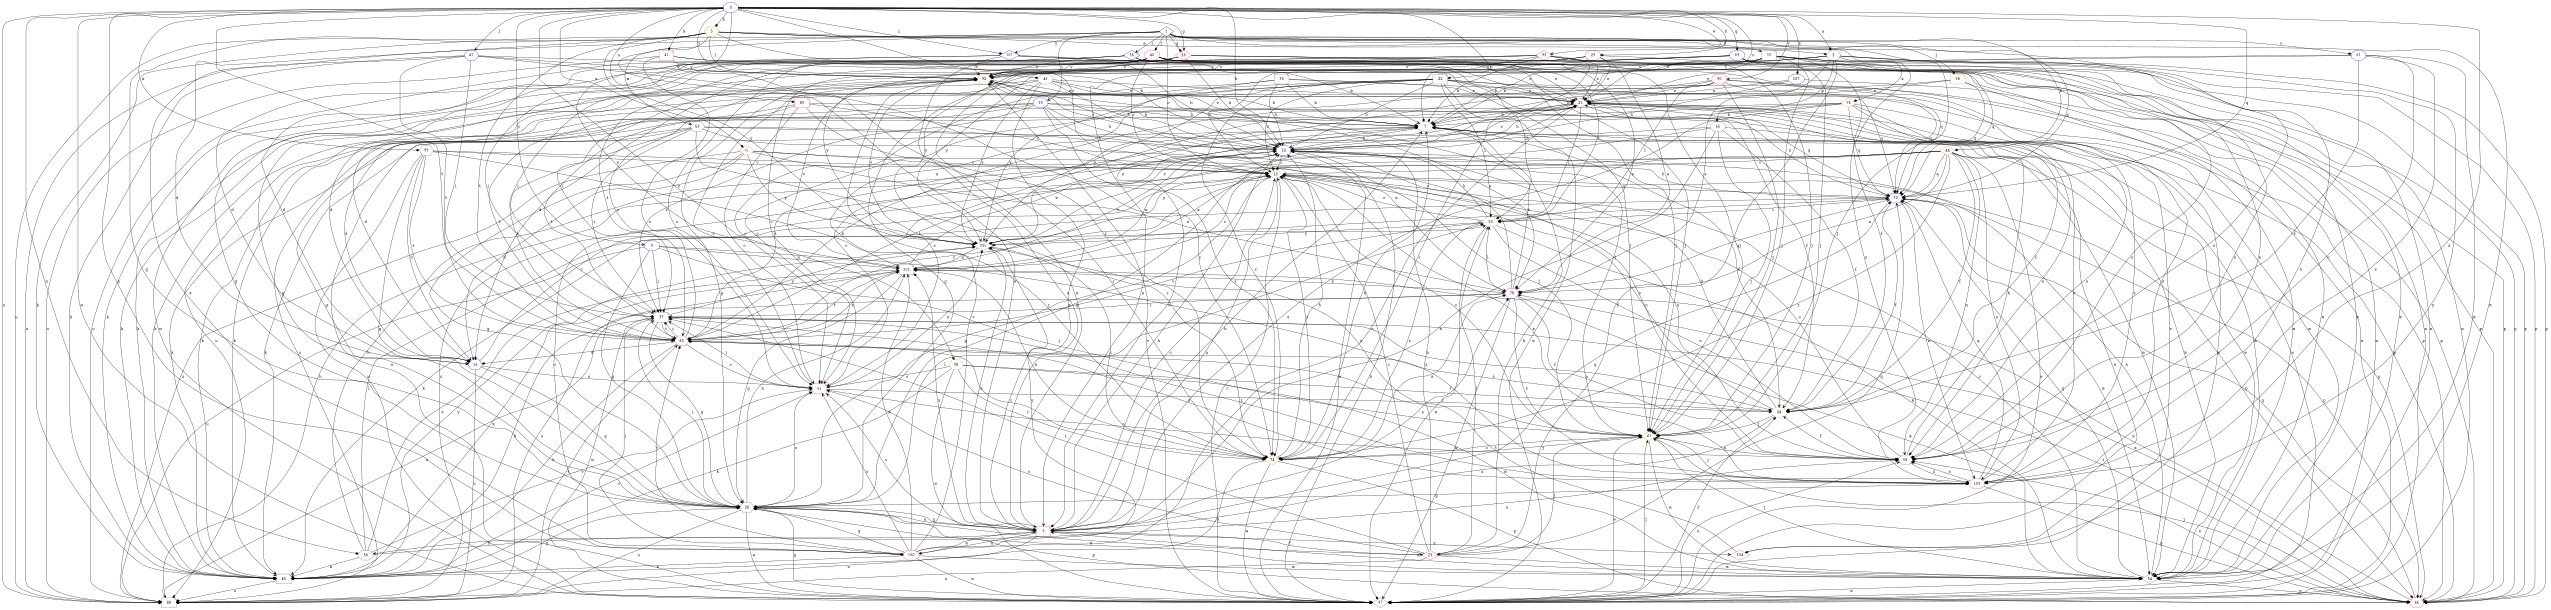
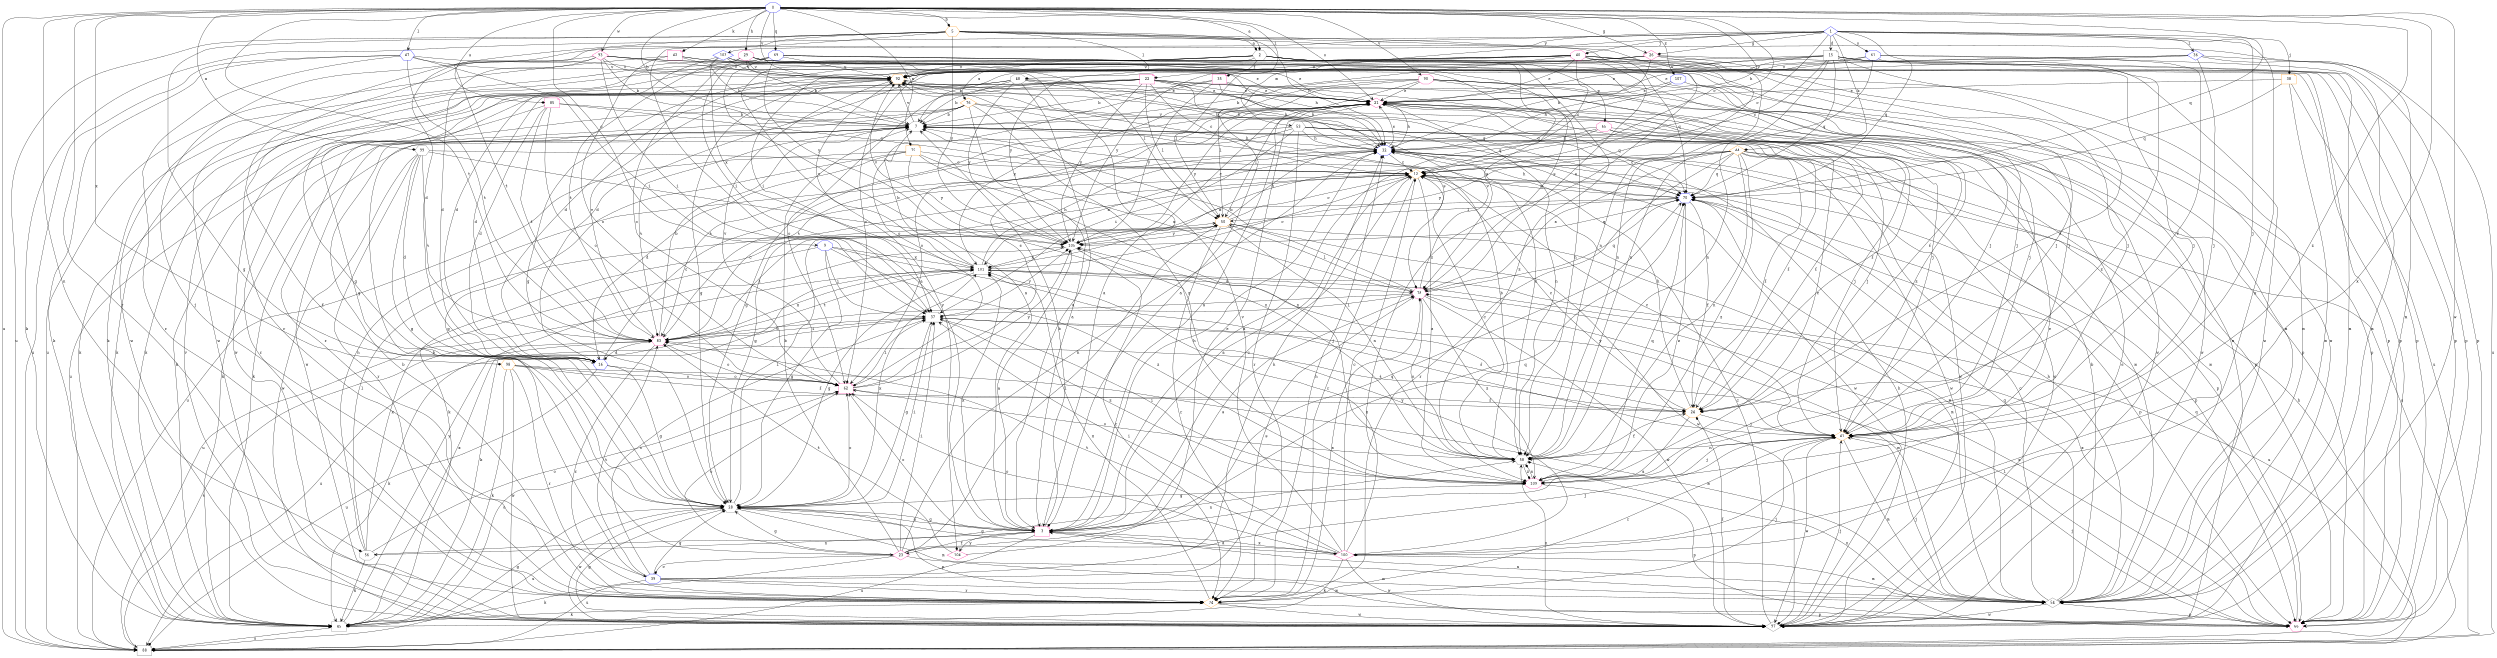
edge "0" -> "103": now "0" -> "35"
edge "70" -> "21": removed, label "e"
node "75": shape diamond -> note
edge "78" -> "37": arrowhead vee -> diamond
edge "23" -> "12": now "23" -> "39"
node "100": shape octagon -> diamond
edge "37" -> "97": removed, label "w"
